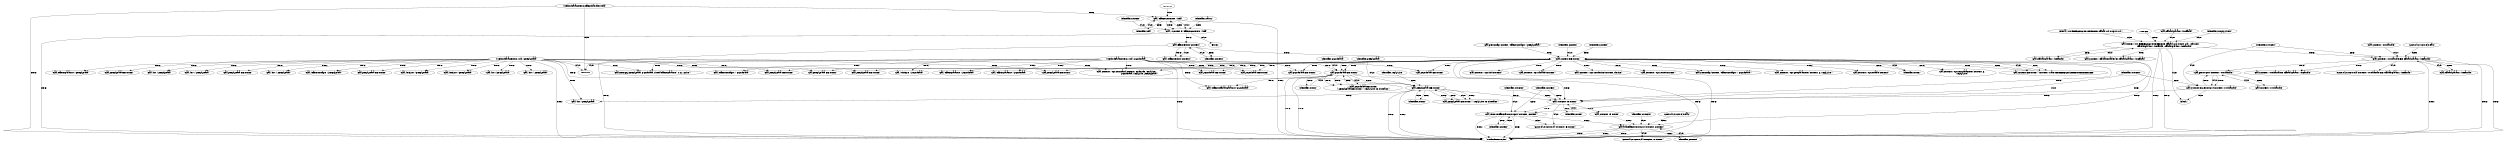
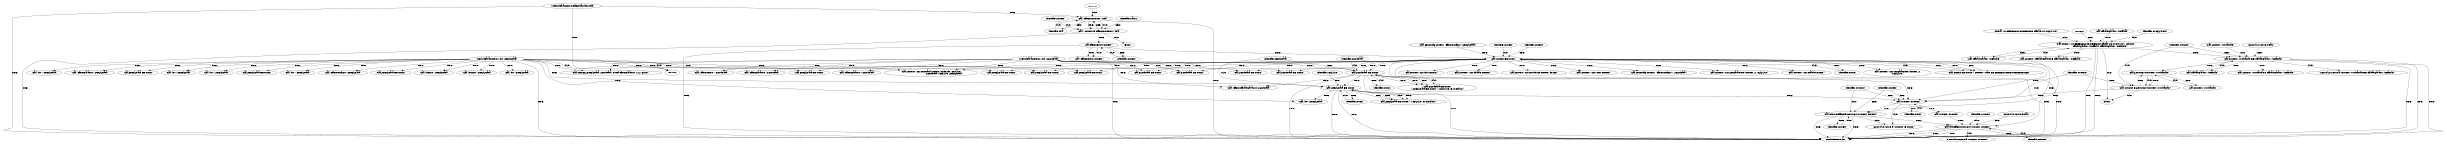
node "(Call,(effect_config_t *) pCmdData)": label "(Call,(effect_config_t *) pCmdData)" -> "(Call,(effect_ctxt_t *) pCmdData)"
node "(Call,(uint32_t *)pCmdData)": removed
